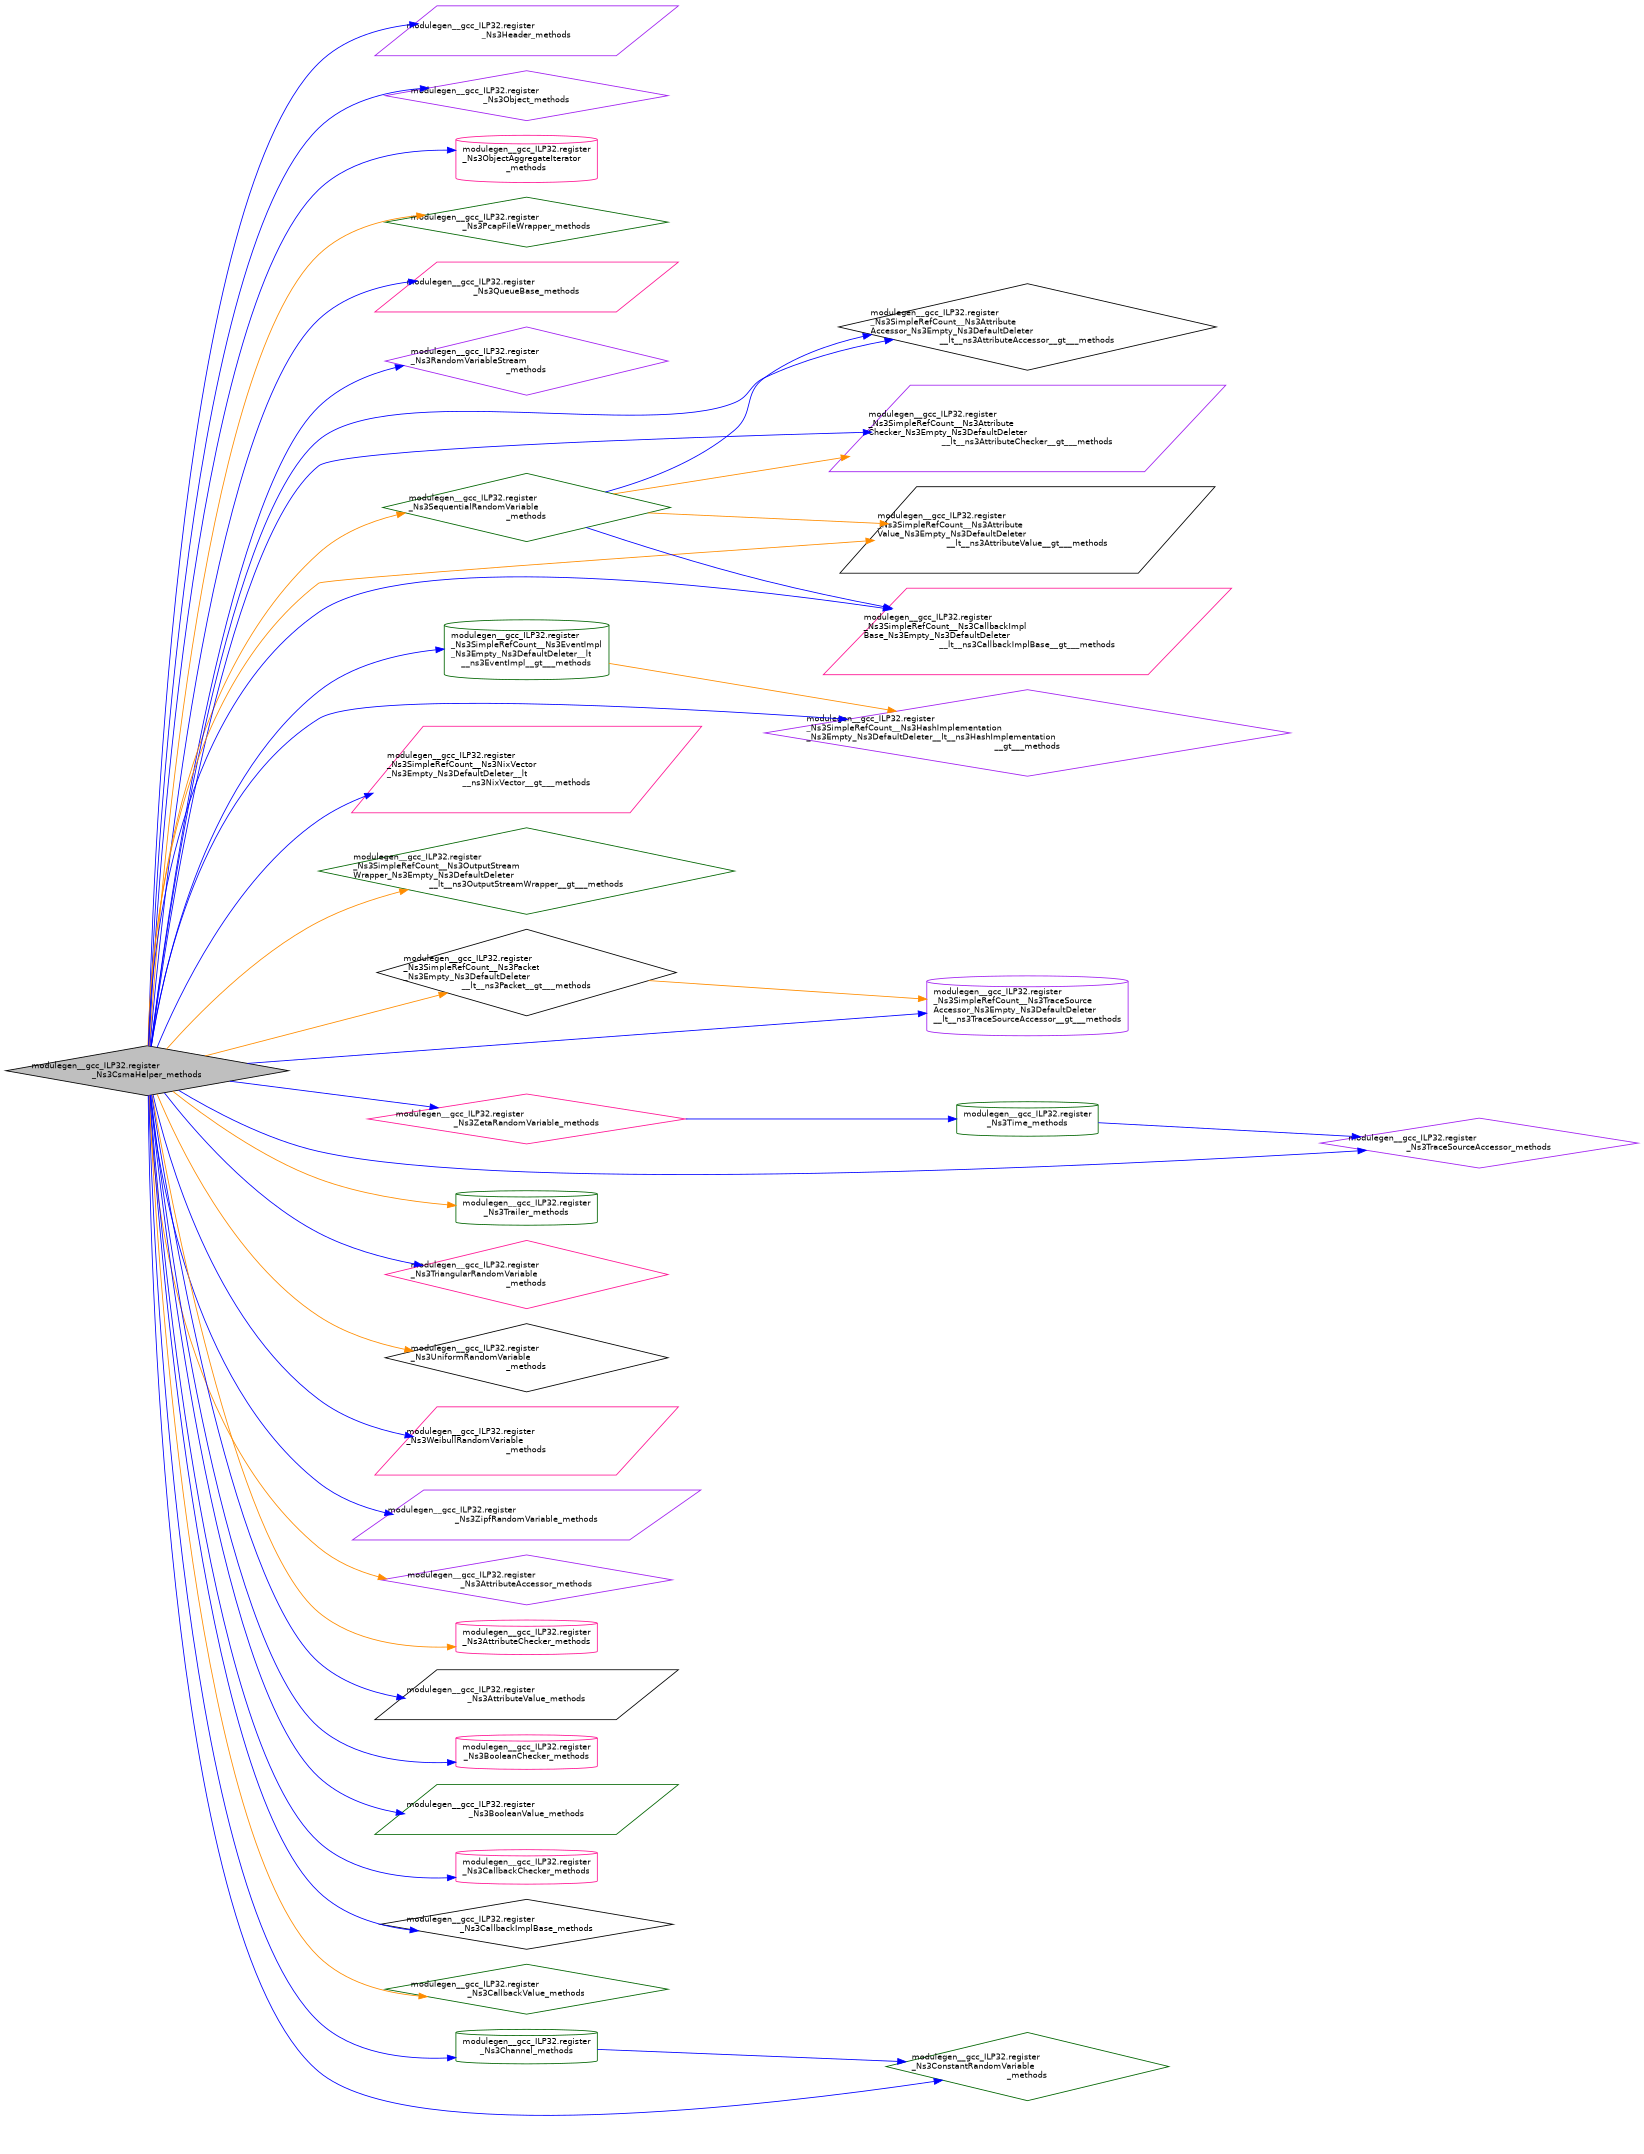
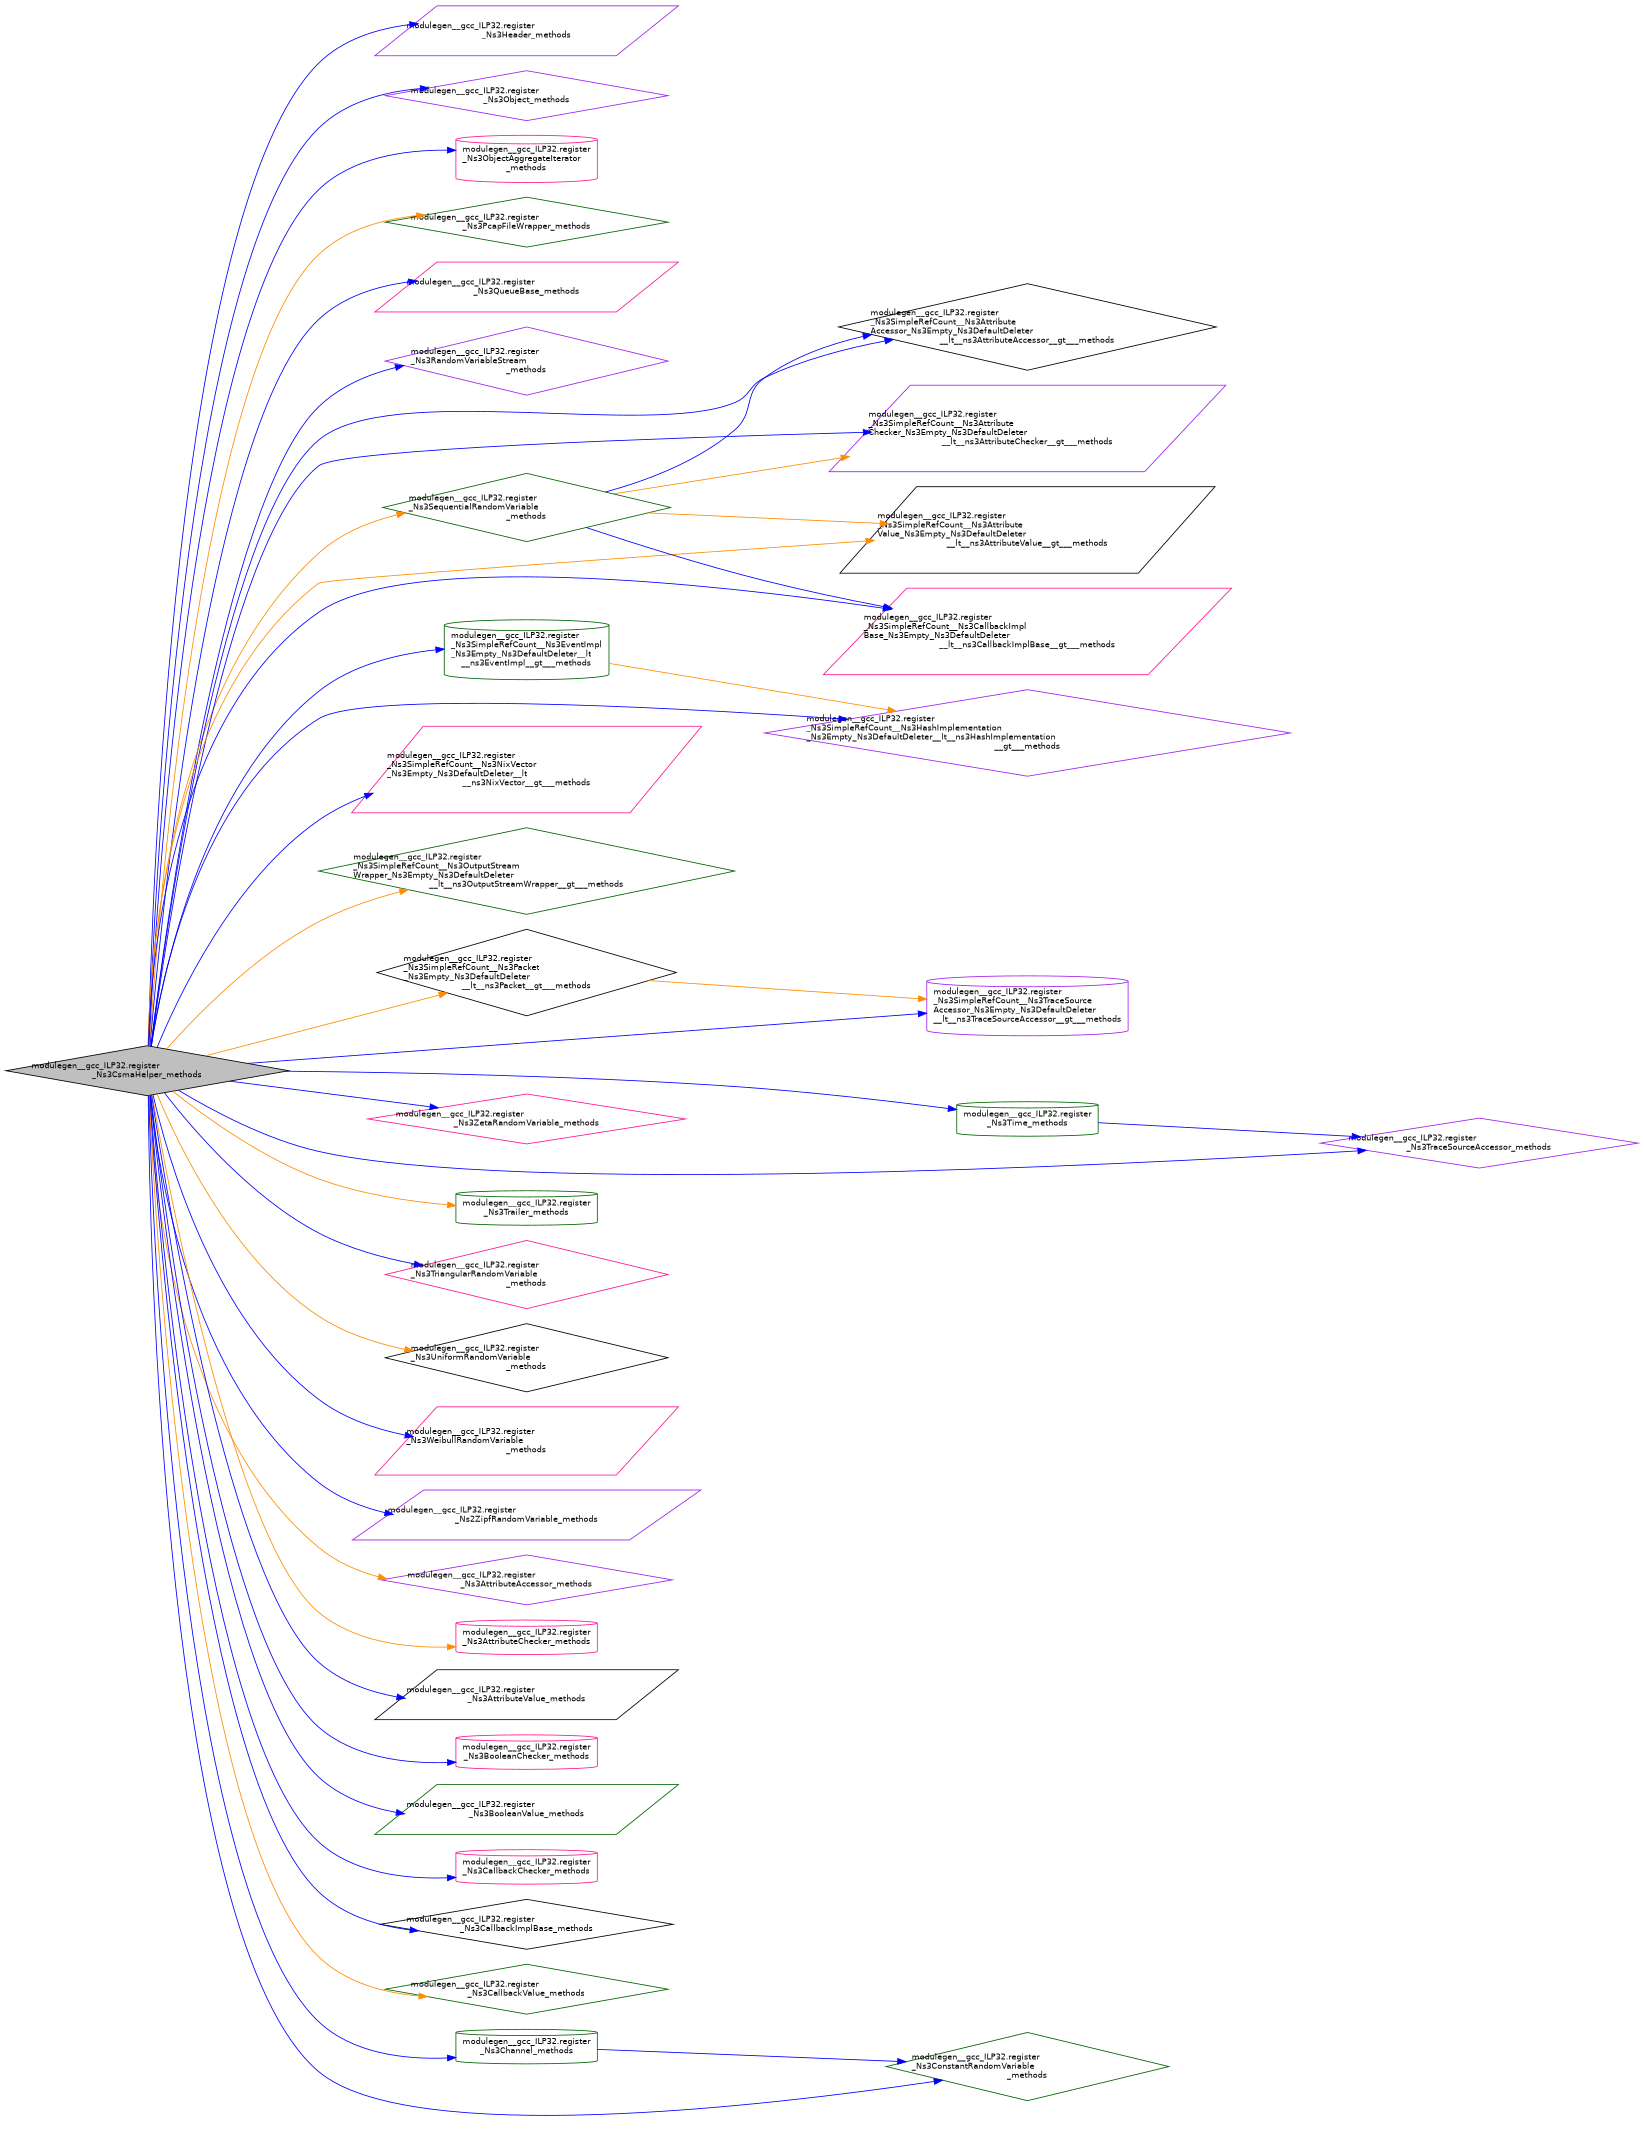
edge "modulegen__gcc_ILP32.register _Ns3ZetaRandomVariable_methods" -> "modulegen__gcc_ILP32.register _Ns3Time_methods": now "modulegen__gcc_ILP32.register _Ns3CsmaHelper_methods" -> "modulegen__gcc_ILP32.register _Ns3Time_methods"
node "modulegen__gcc_ILP32.register _Ns3ZipfRandomVariable_methods": label "modulegen__gcc_ILP32.register _Ns3ZipfRandomVariable_methods" -> "modulegen__gcc_ILP32.register _Ns2ZipfRandomVariable_methods"
